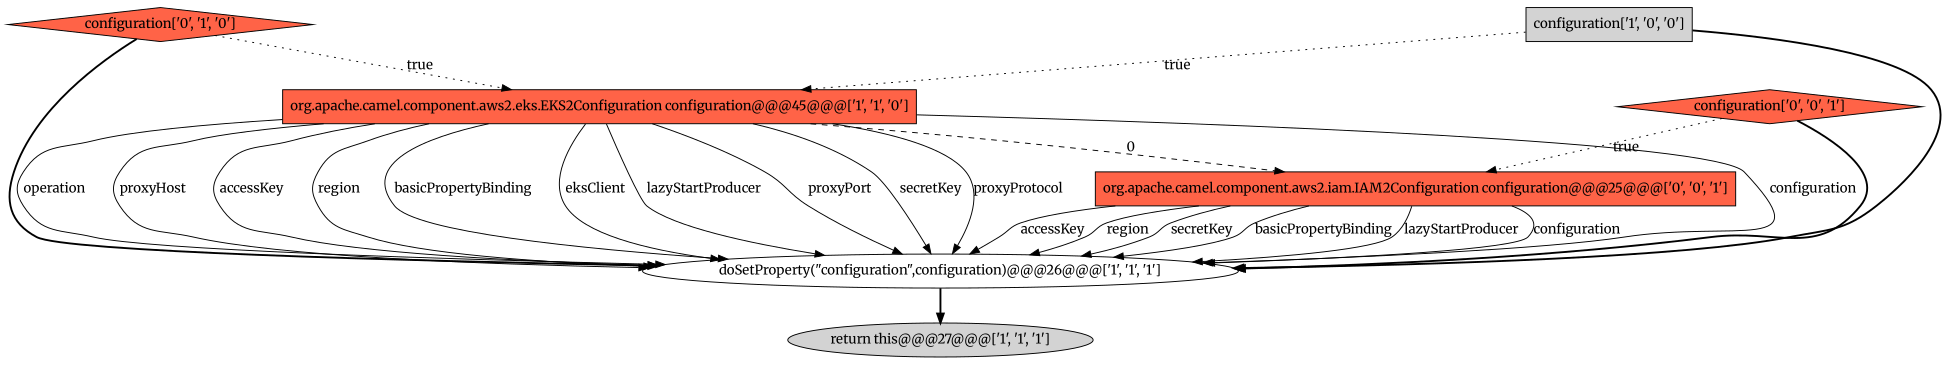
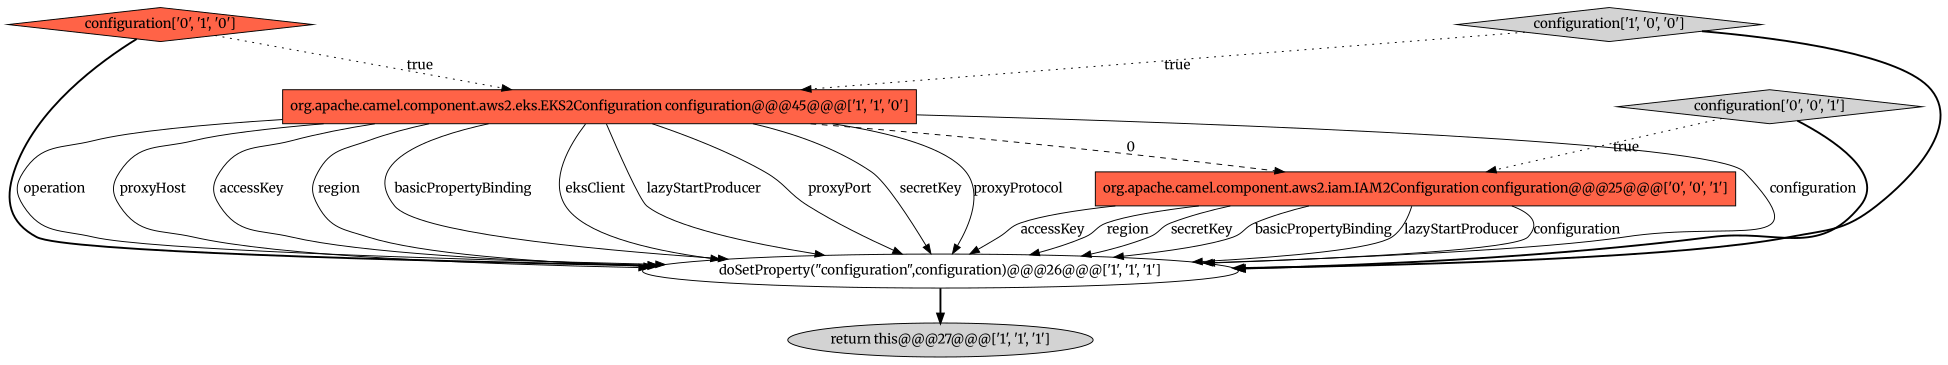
node "configuration['1', '0', '0']": shape box -> diamond
node "configuration['0', '0', '1']": fillcolor tomato -> lightgray
